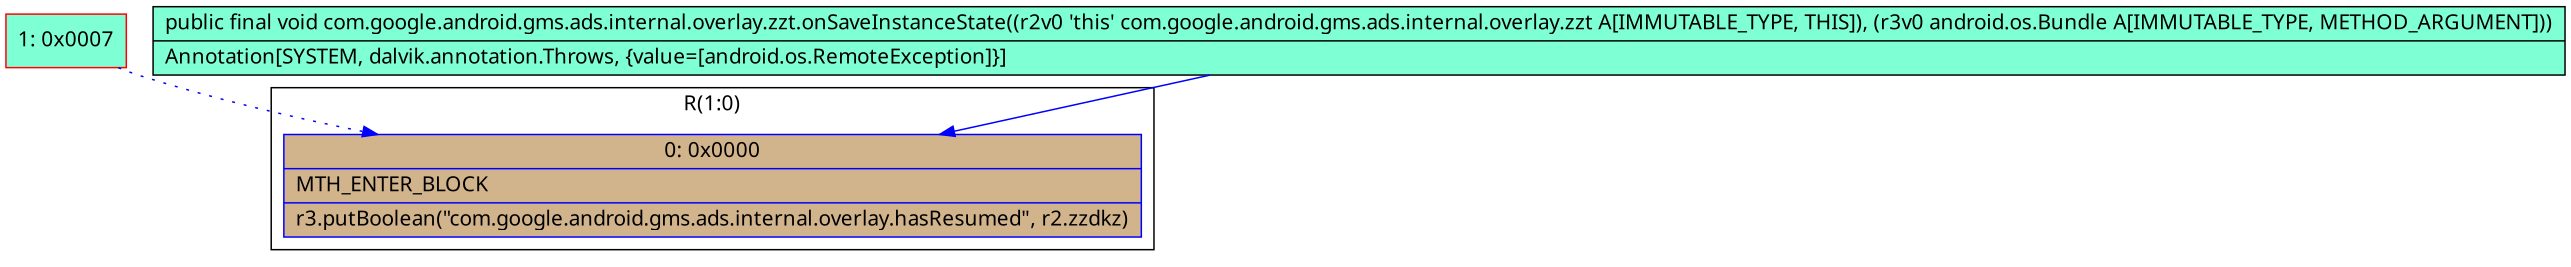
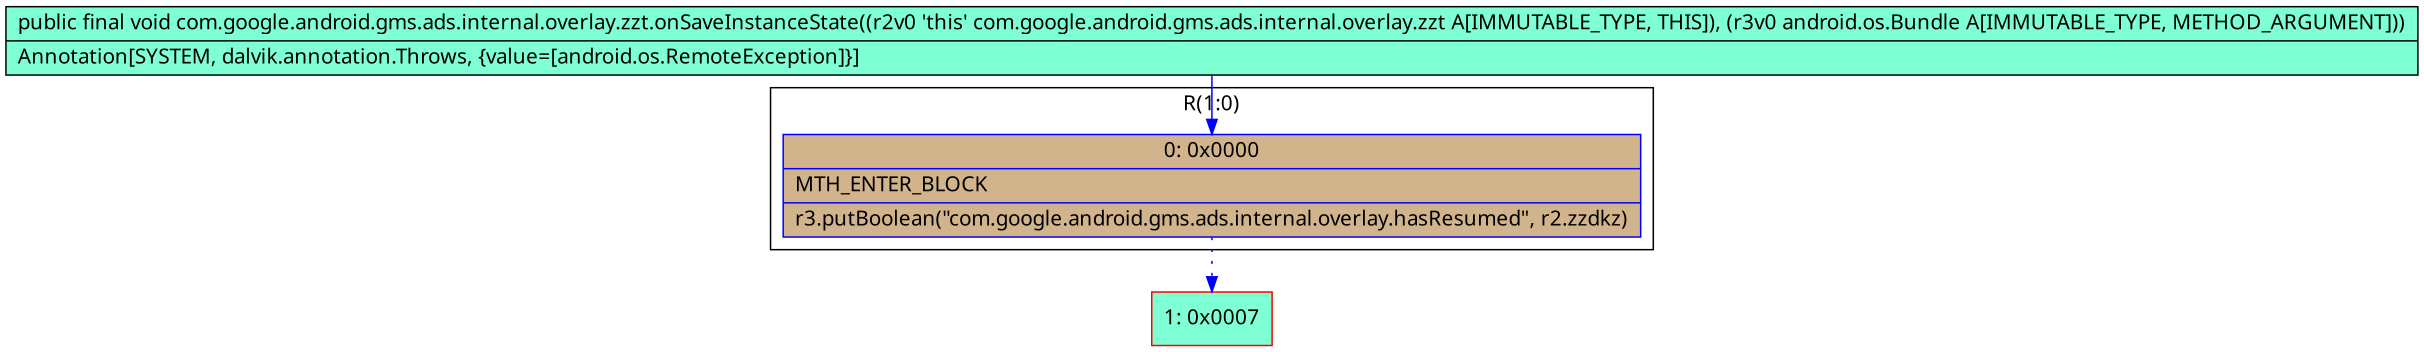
edge "1: 0x0007" -> "0: 0x0000": reversed
